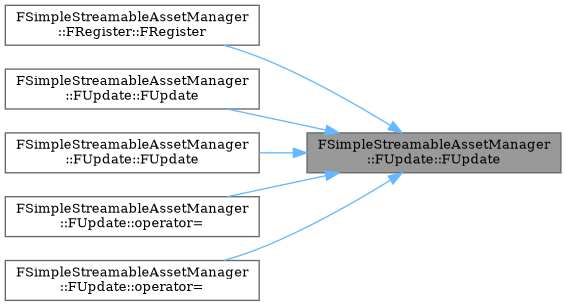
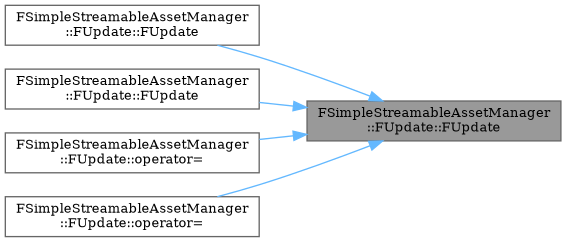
node "FSimpleStreamableAssetManager ::FRegister::FRegister": removed
